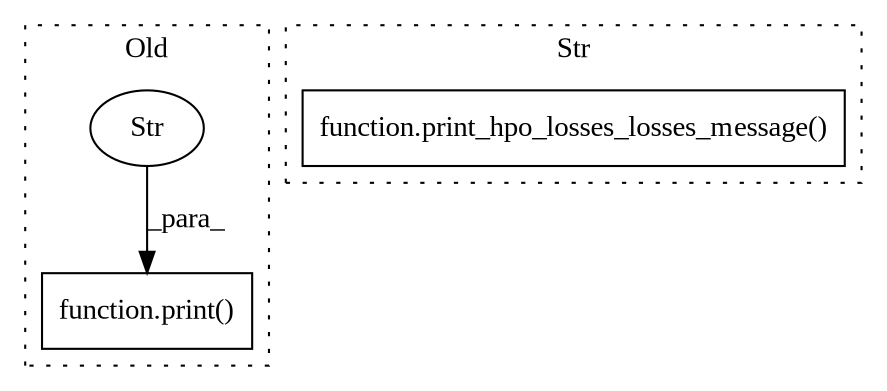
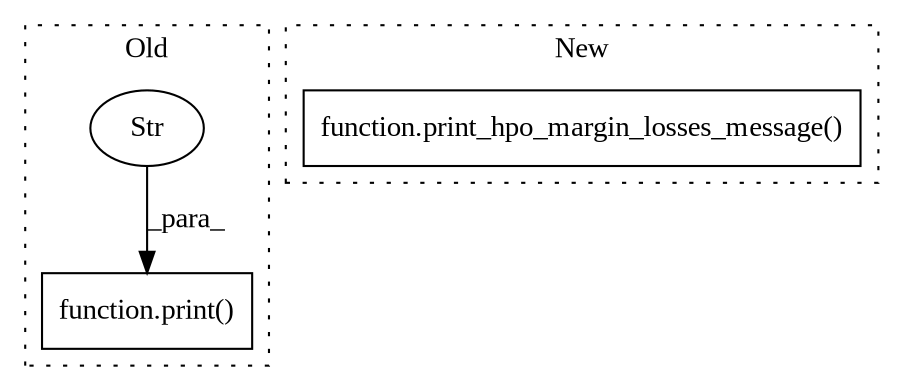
cluster "Str": label "Str" -> "New"
node "function.print_hpo_losses_losses_message()": label "function.print_hpo_losses_losses_message()" -> "function.print_hpo_margin_losses_message()"
